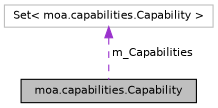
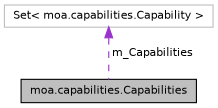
node "moa.capabilities.Capability": label "moa.capabilities.Capability" -> "moa.capabilities.Capabilities"
